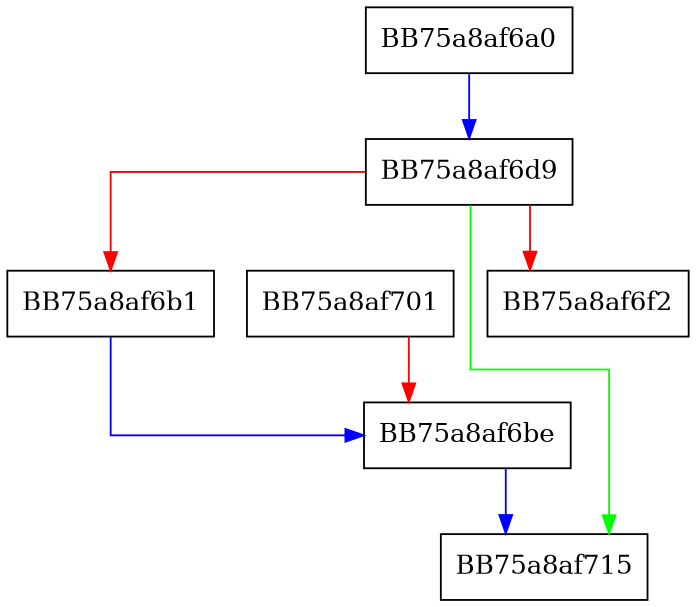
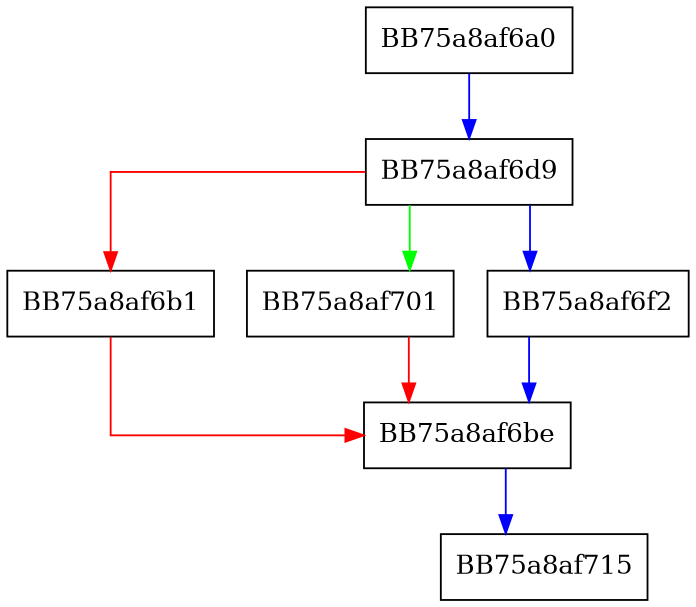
edge "BB75a8af6d9" -> "BB75a8af6f2": color red -> blue
edge "BB75a8af6f2" -> "BB75a8af6be": added
edge "BB75a8af6d9" -> "BB75a8af715": now "BB75a8af6d9" -> "BB75a8af701"
edge "BB75a8af6b1" -> "BB75a8af6be": color blue -> red
